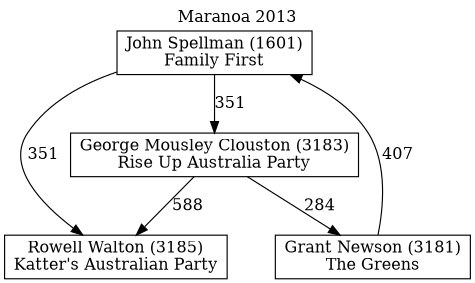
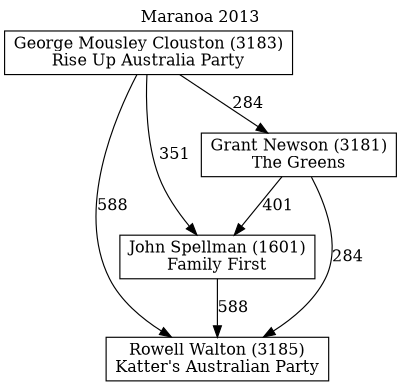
edge "John Spellman (1601) Family First" -> "George Mousley Clouston (3183) Rise Up Australia Party": reversed
edge "John Spellman (1601) Family First" -> "Rowell Walton (3185) Katter's Australian Party": label "351" -> "588"
edge "Grant Newson (3181) The Greens" -> "John Spellman (1601) Family First": label "407" -> "401"
edge "Grant Newson (3181) The Greens" -> "Rowell Walton (3185) Katter's Australian Party": added, label "284"
